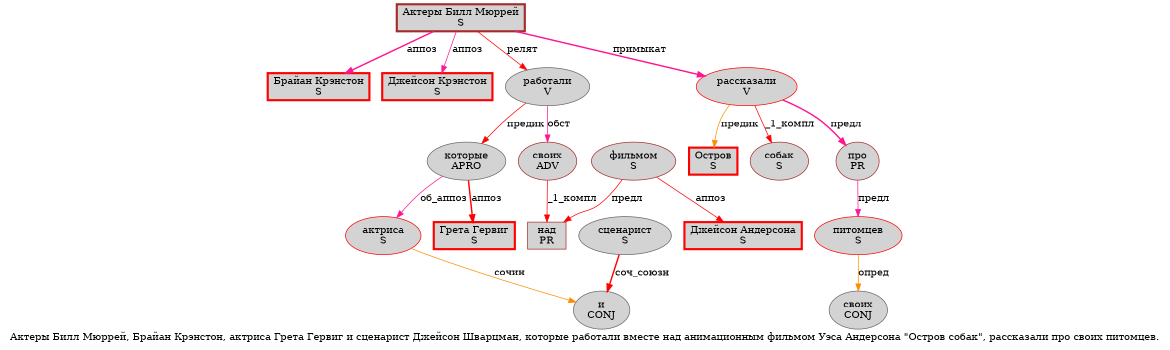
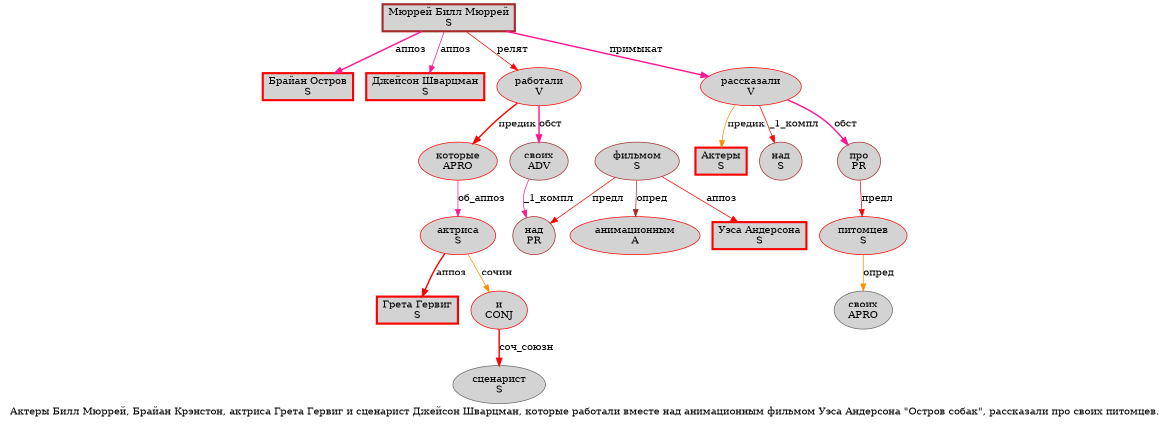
node "Актеры Билл Мюррей S": label "Актеры Билл Мюррей S" -> "Мюррей Билл Мюррей S"
node "Брайан Крэнстон S": label "Брайан Крэнстон S" -> "Брайан Остров S"
node "Джейсон Крэнстон S": label "Джейсон Крэнстон S" -> "Джейсон Шварцман S"
node "работали V": color gray40 -> red
edge "работали V" -> "которые APRO": style solid -> bold
edge "работали V" -> "своих ADV": style solid -> bold
edge "рассказали V" -> "про PR": label "предл" -> "обст"
node "которые APRO": color gray40 -> red
node "Остров S": label "Остров S" -> "Актеры S"
node "собак S": label "собак S" -> "над S"
edge "про PR" -> "питомцев S": color deeppink -> red
edge "которые APRO" -> "Грета Гервиг S": now "актриса S" -> "Грета Гервиг S"
edge "своих ADV" -> "над PR": color red -> deeppink
node "над PR": shape box -> ellipse
node "анимационным A": added
node "Джейсон Андерсона S": label "Джейсон Андерсона S" -> "Уэса Андерсона S"
edge "сценарист S" -> "и CONJ": reversed
node "и CONJ": color gray40 -> red
node "своих CONJ": label "своих CONJ" -> "своих APRO"
